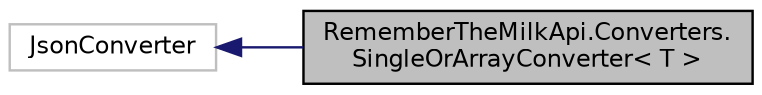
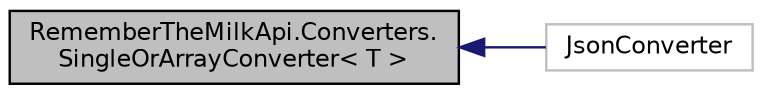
edge "RememberTheMilkApi.Converters. SingleOrArrayConverter< T >" -> "JsonConverter": reversed
